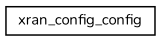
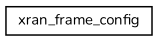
node "xran_config_config": label "xran_config_config" -> "xran_frame_config"
